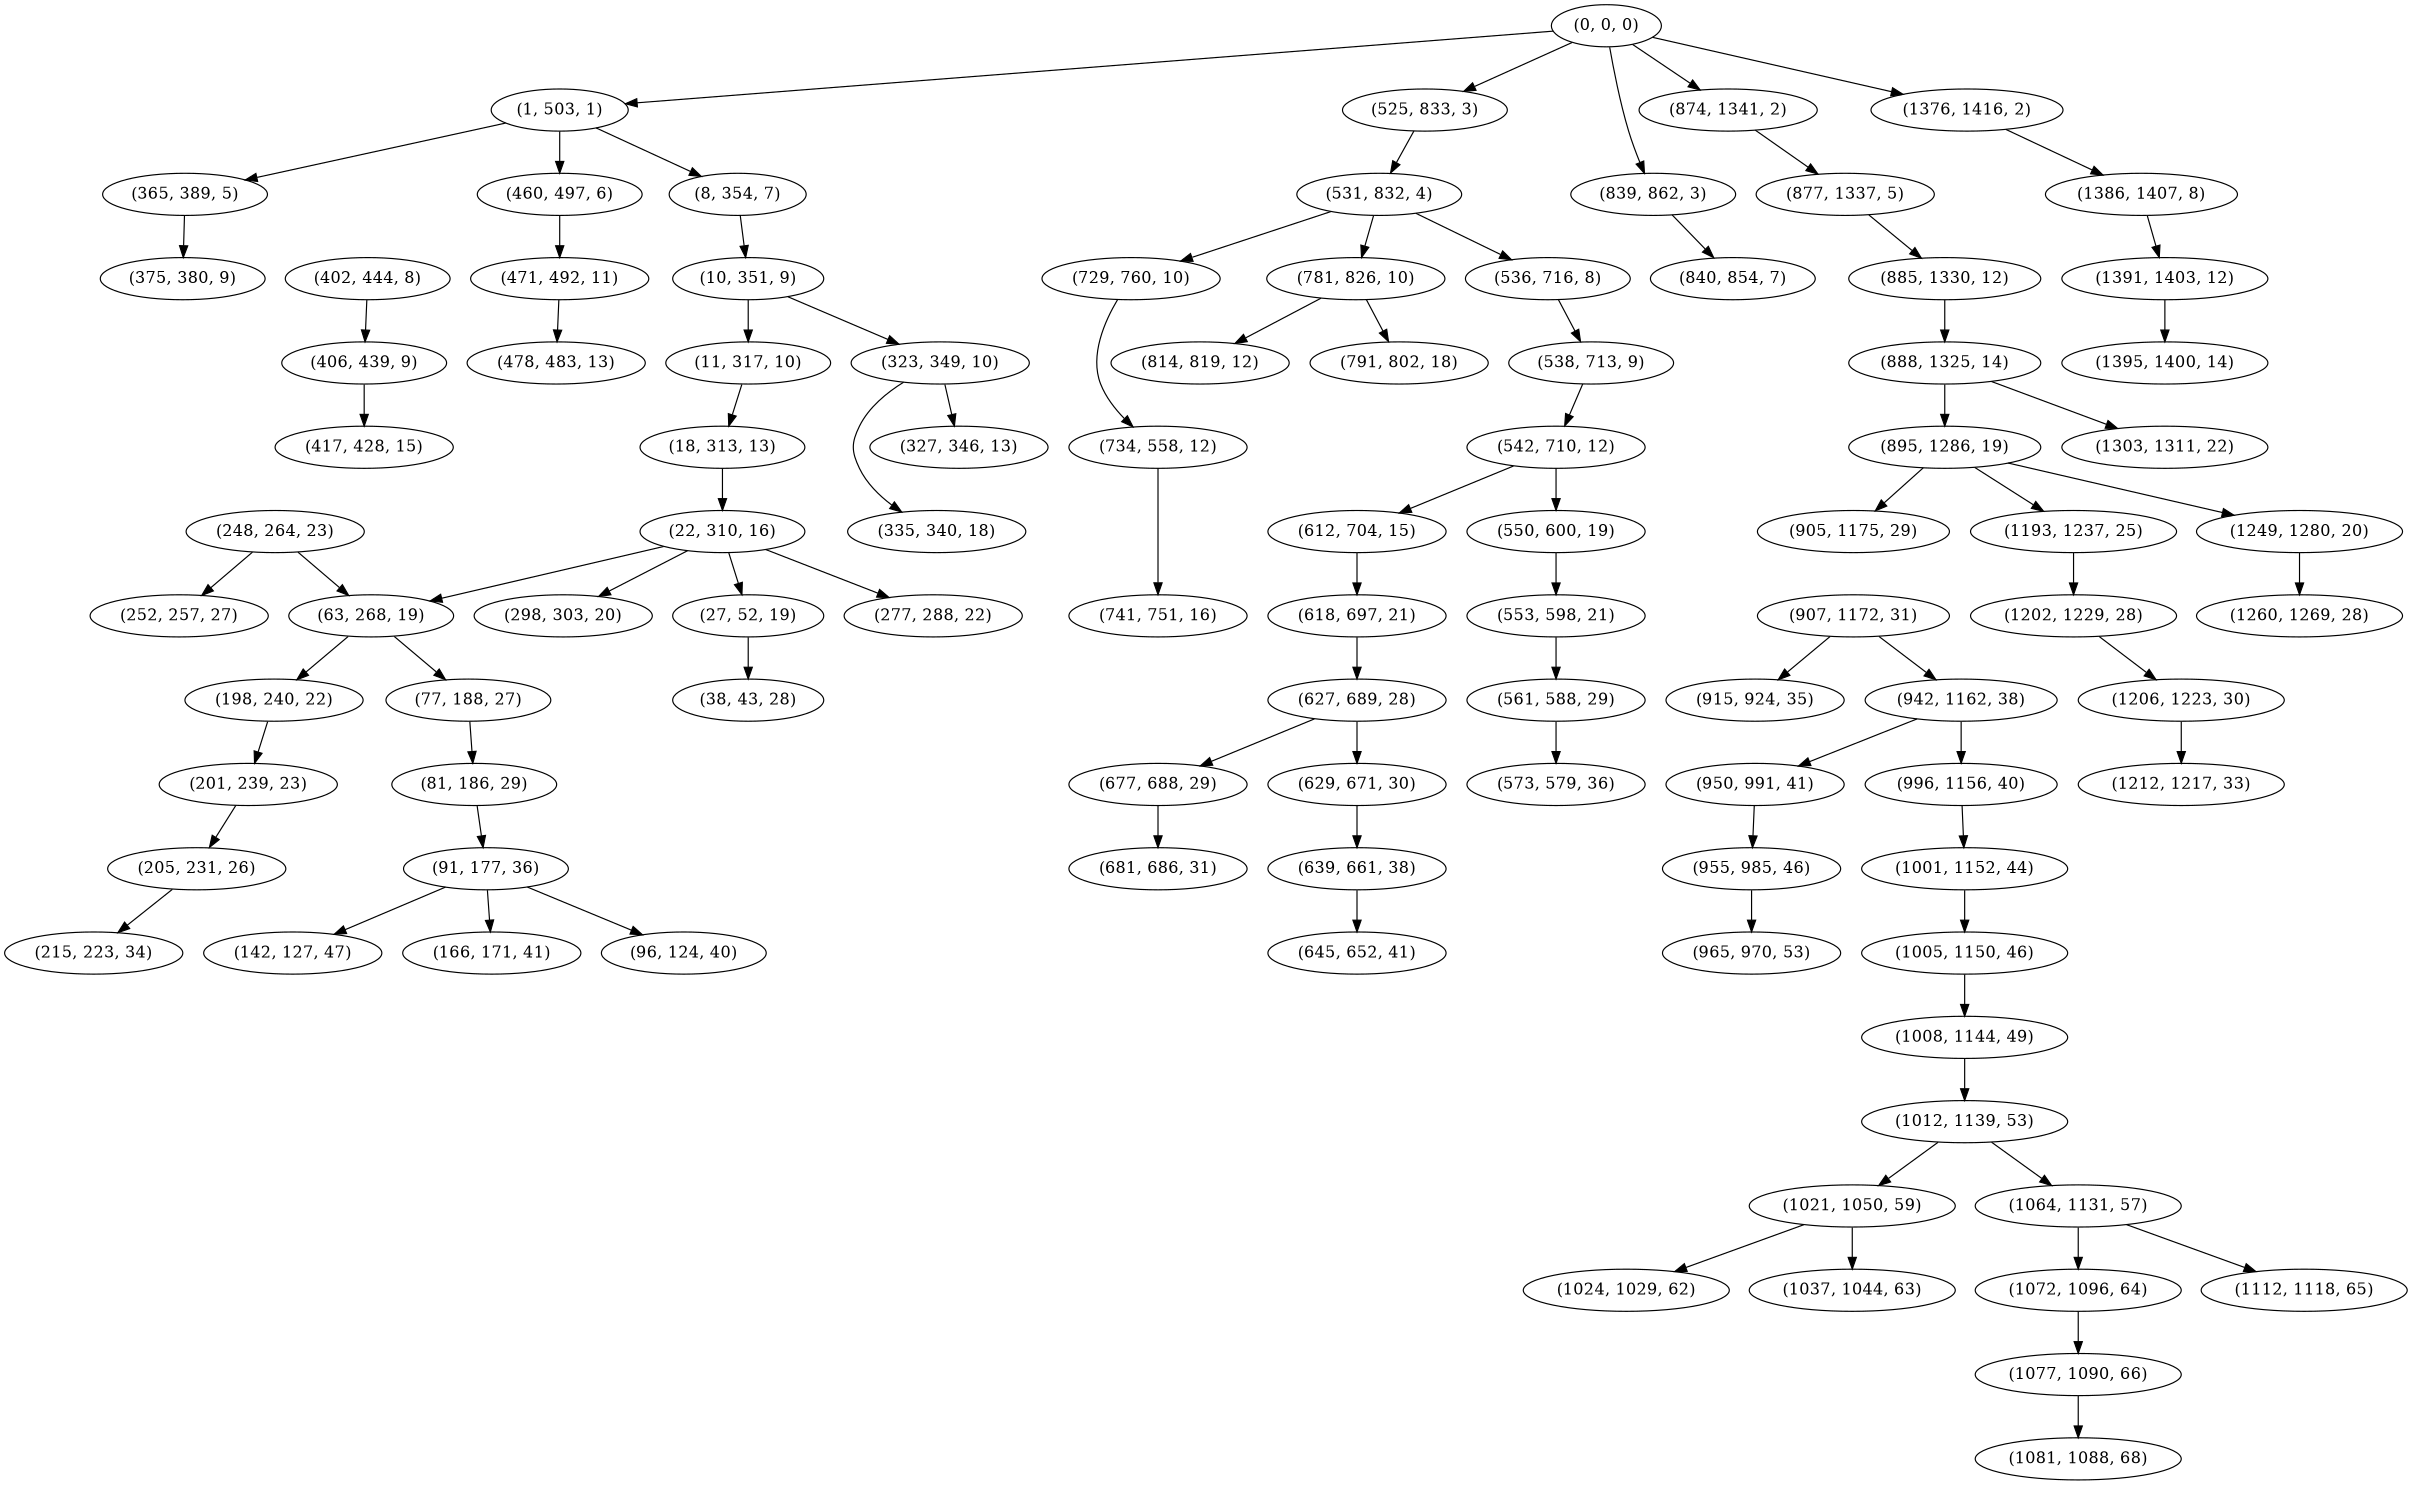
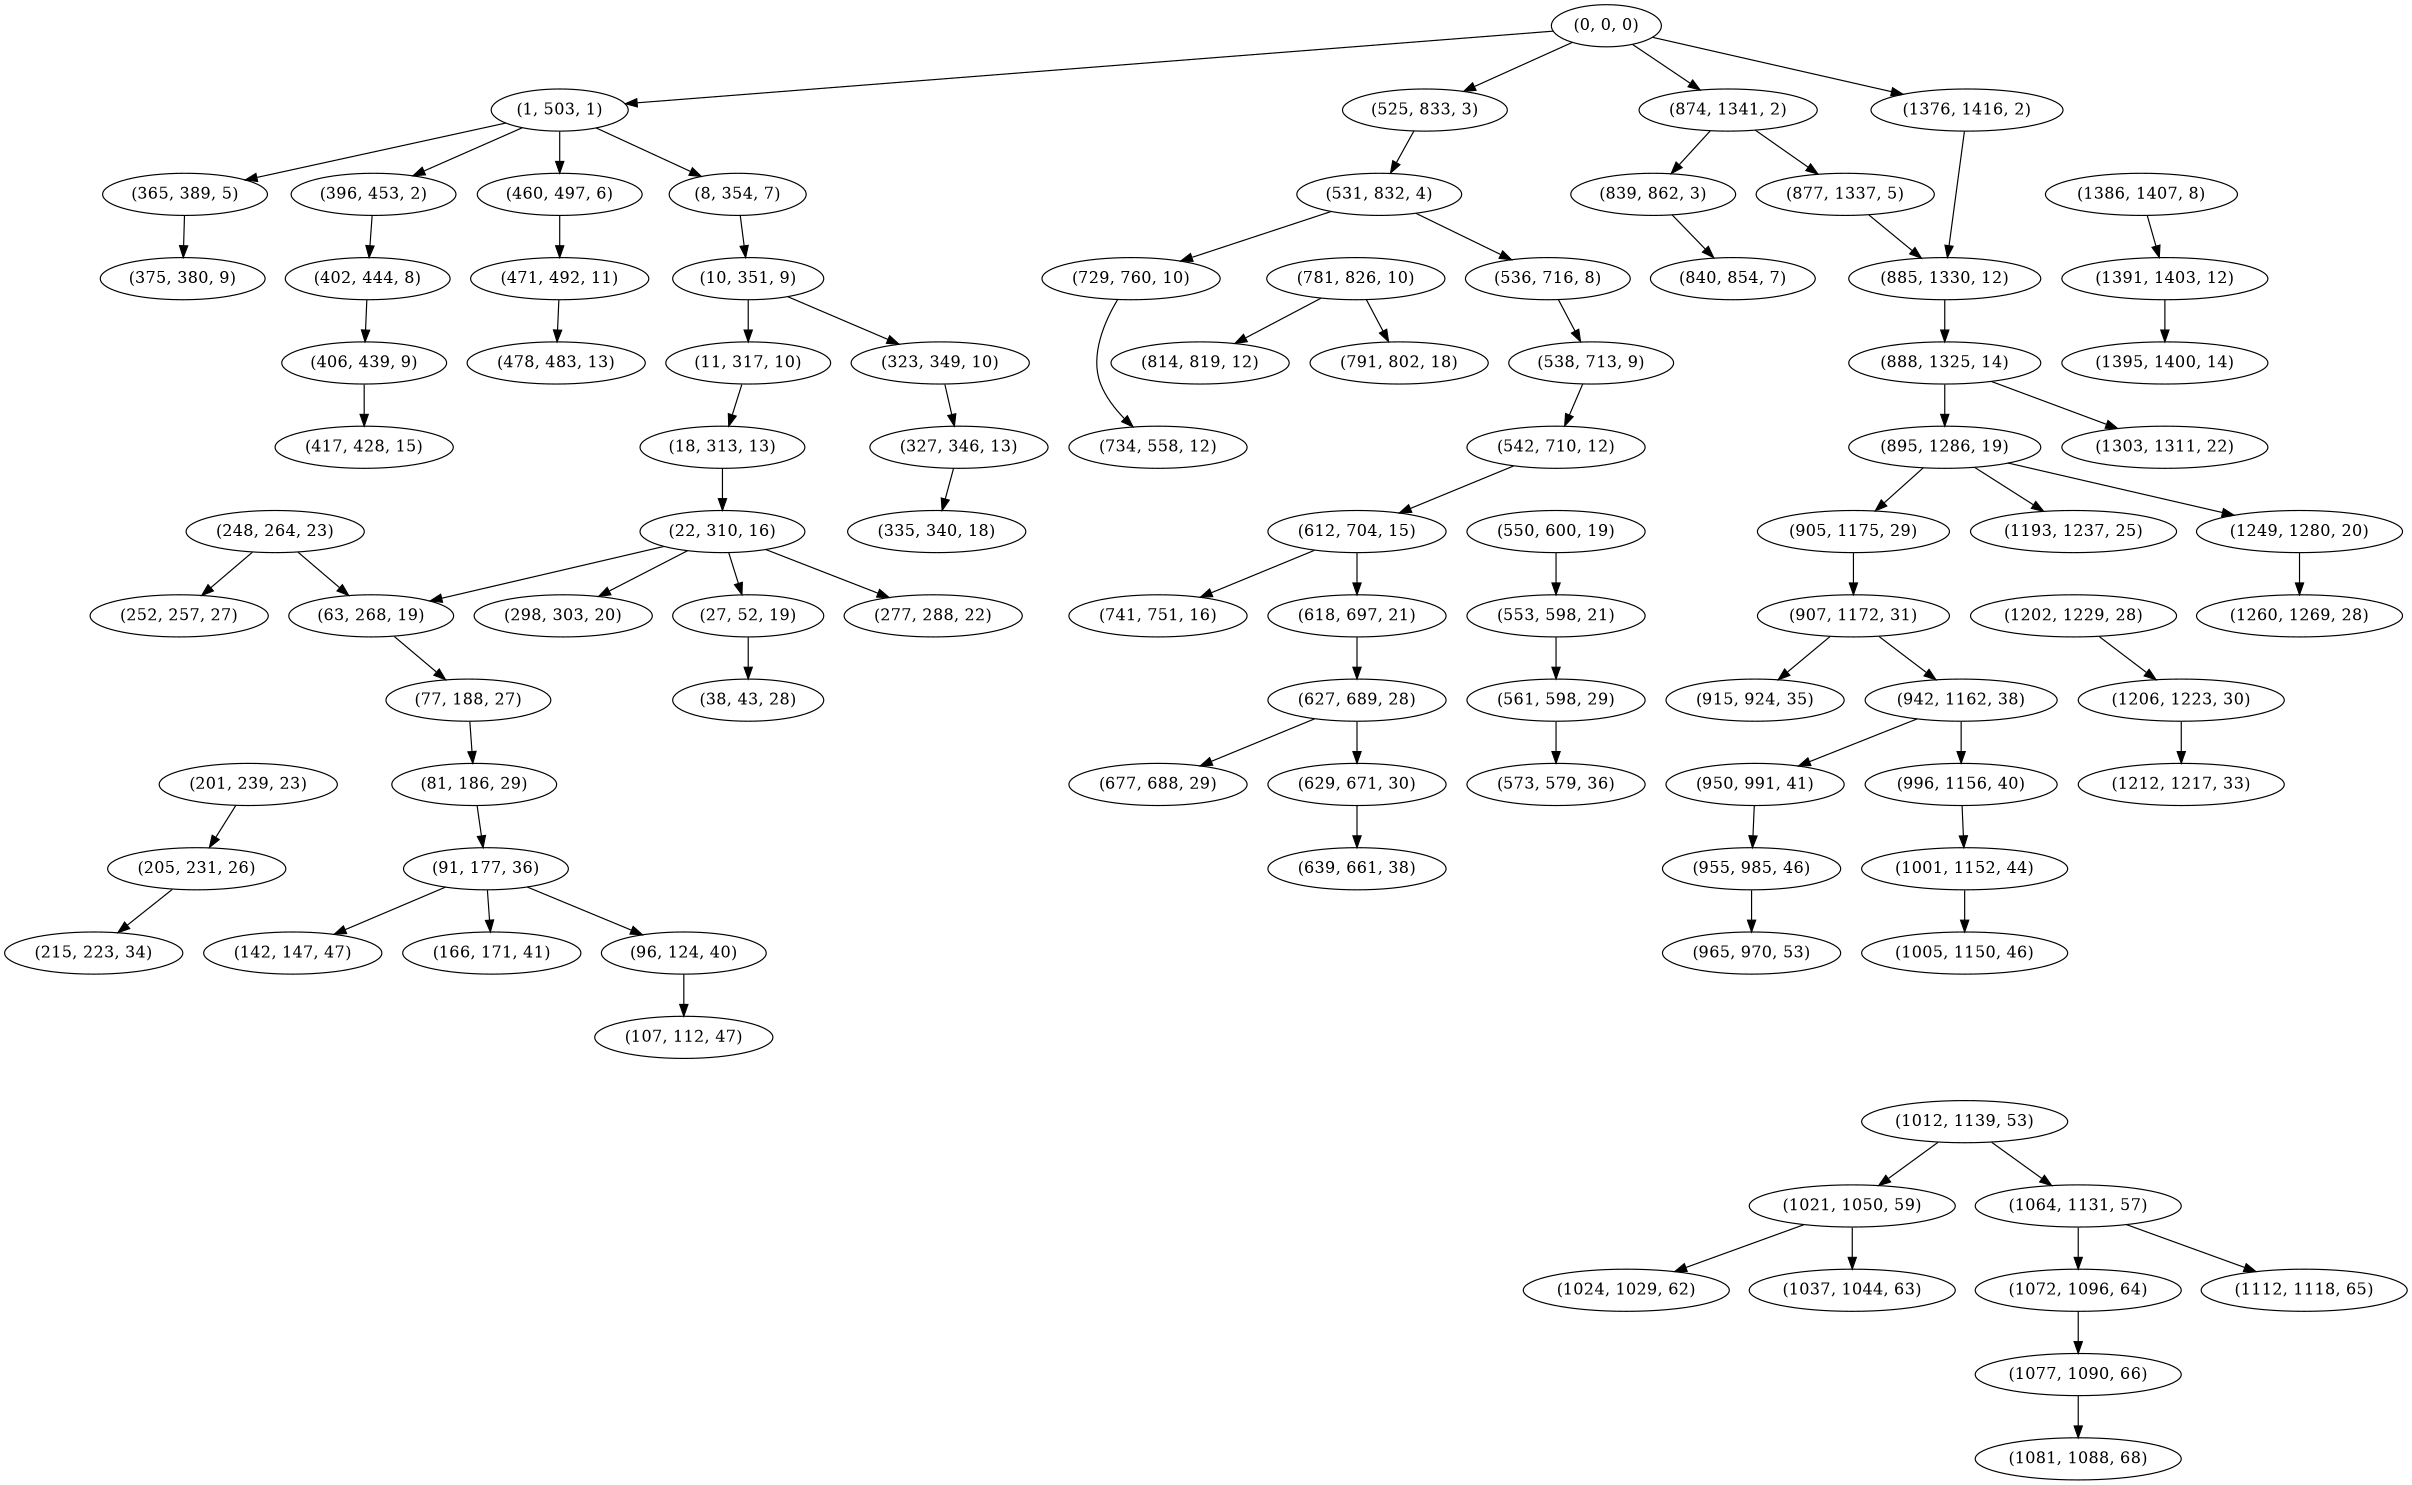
edge "(0, 0, 0)" -> "(839, 862, 3)": now "(874, 1341, 2)" -> "(839, 862, 3)"
edge "(1376, 1416, 2)" -> "(1386, 1407, 8)": now "(1376, 1416, 2)" -> "(885, 1330, 12)"
node "(396, 453, 2)": added
edge "(531, 832, 4)" -> "(781, 826, 10)": removed
edge "(323, 349, 10)" -> "(335, 340, 18)": now "(327, 346, 13)" -> "(335, 340, 18)"
edge "(542, 710, 12)" -> "(550, 600, 19)": removed
edge "(734, 558, 12)" -> "(741, 751, 16)": now "(612, 704, 15)" -> "(741, 751, 16)"
edge "(905, 1175, 29)" -> "(907, 1172, 31)": added
edge "(1193, 1237, 25)" -> "(1202, 1229, 28)": removed
node "(198, 240, 22)": removed
node "(561, 588, 29)": label "(561, 588, 29)" -> "(561, 598, 29)"
node "(681, 686, 31)": removed
node "(142, 127, 47)": label "(142, 127, 47)" -> "(142, 147, 47)"
node "(645, 652, 41)": removed
node "(107, 112, 47)": added
node "(1008, 1144, 49)": removed
